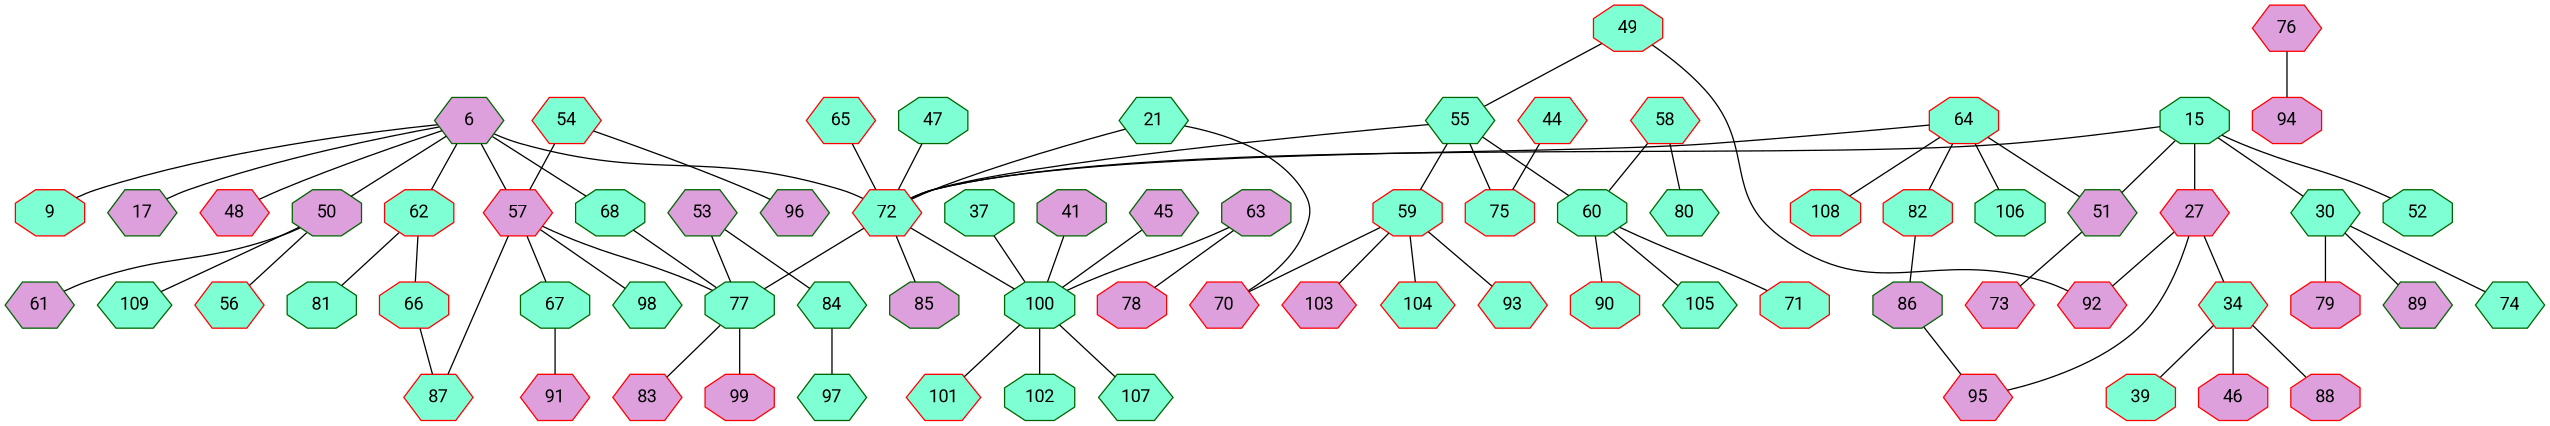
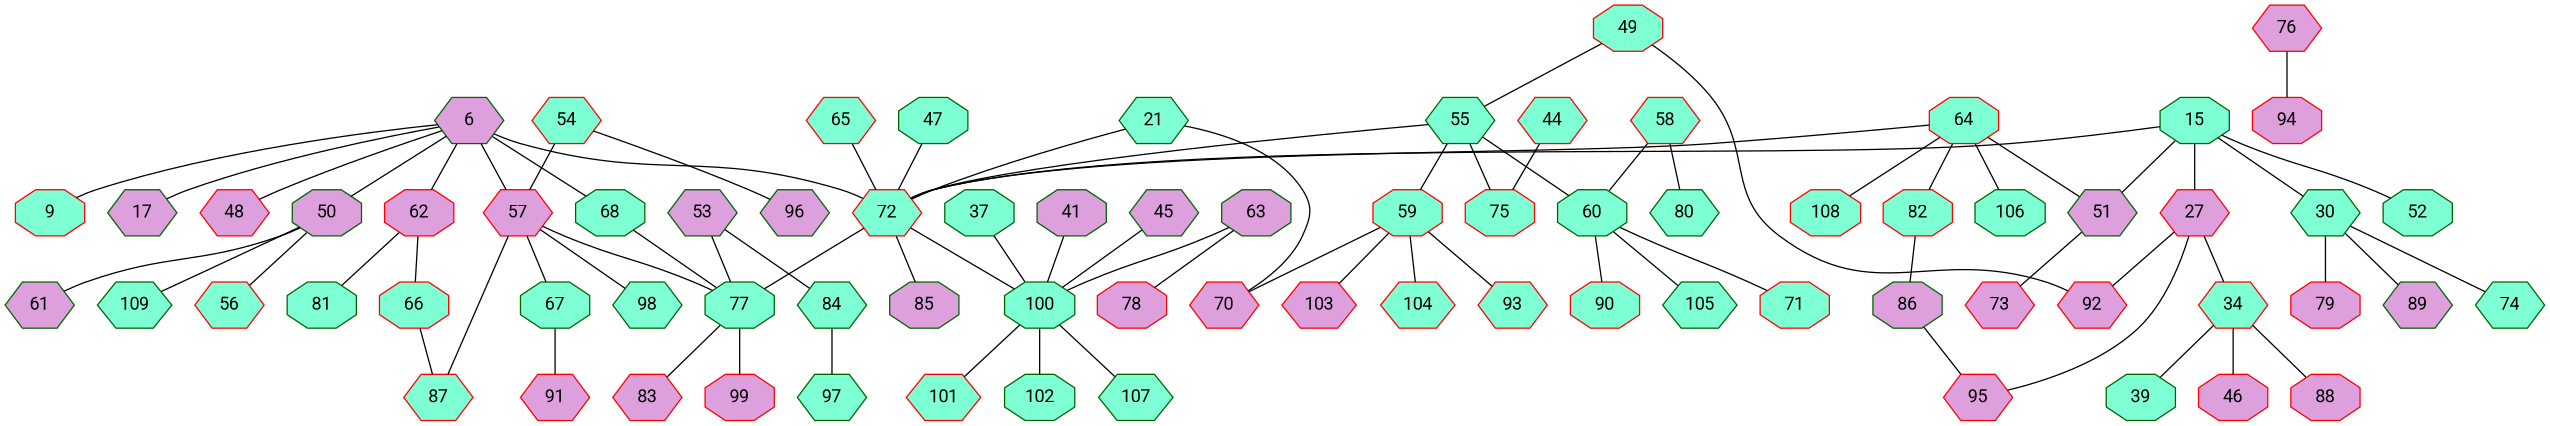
node "62": fillcolor aquamarine -> plum
node "39": color red -> darkgreen
